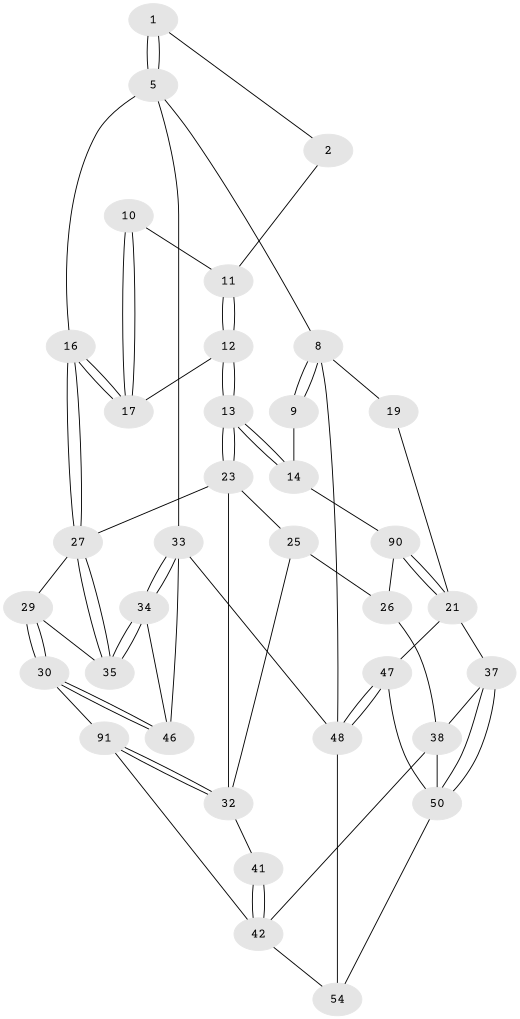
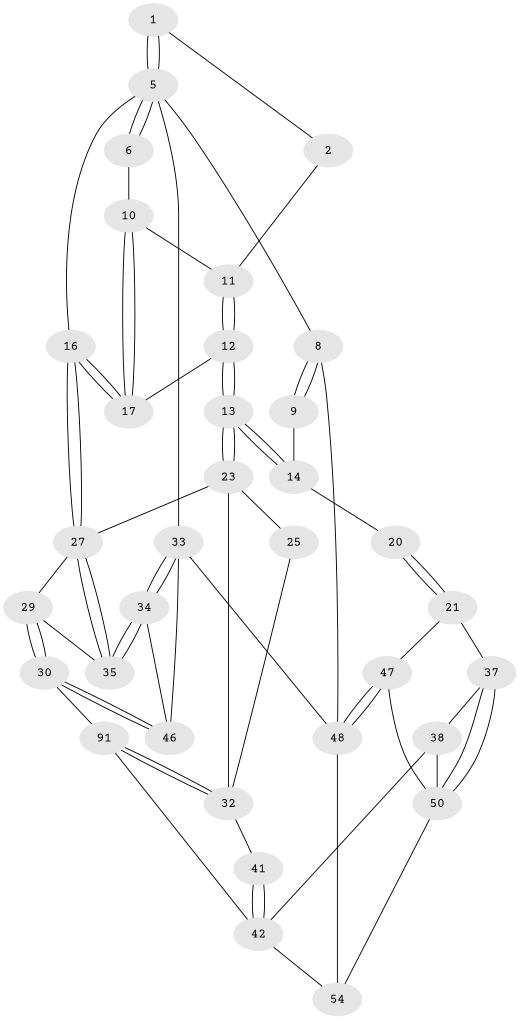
node "6": added
node "19": removed
node "90": label "90" -> "20"
node "26": removed
